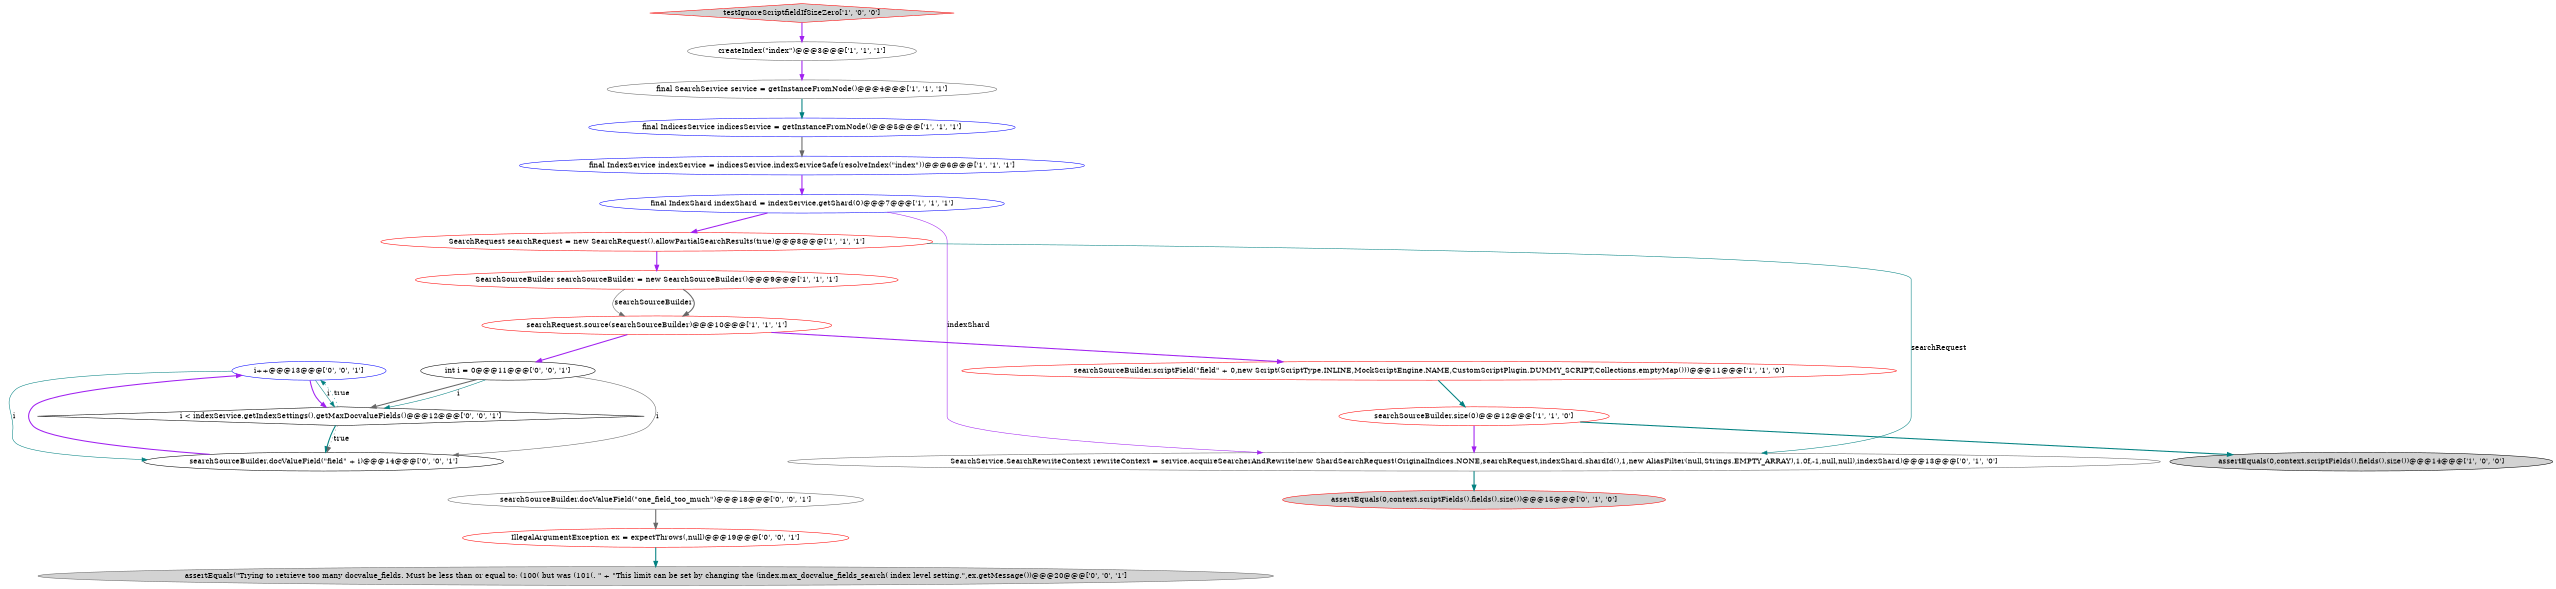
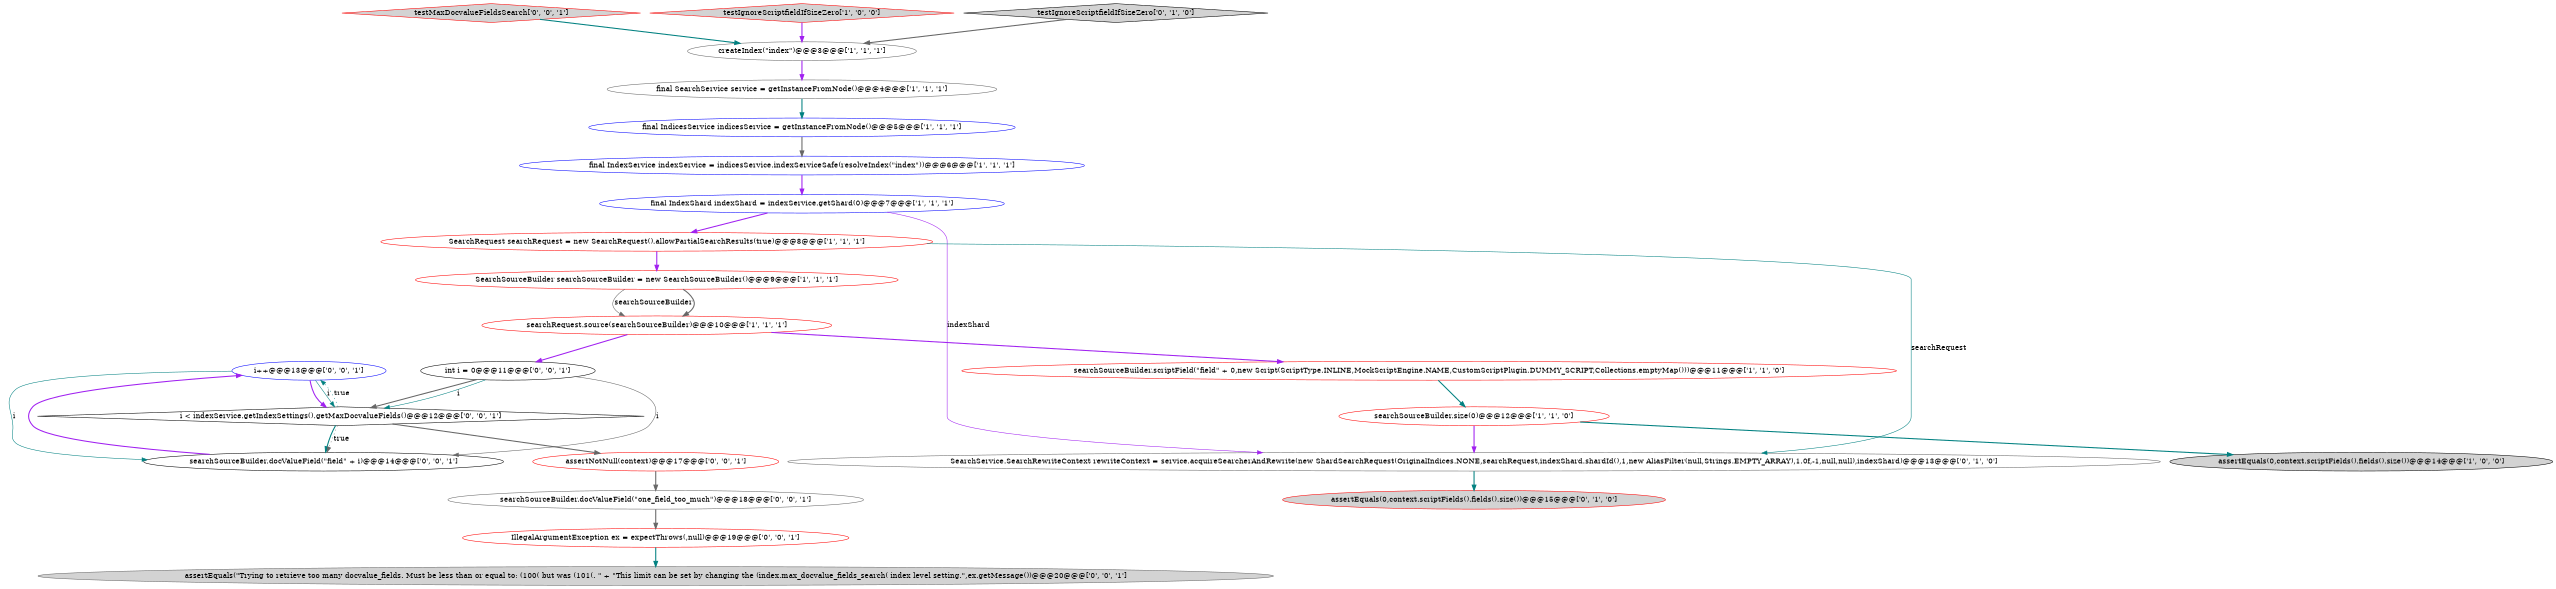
node "testMaxDocvalueFieldsSearch['0', '0', '1']": added
node "testIgnoreScriptfieldIfSizeZero['0', '1', '0']": added
node "assertNotNull(context)@@@17@@@['0', '0', '1']": added
